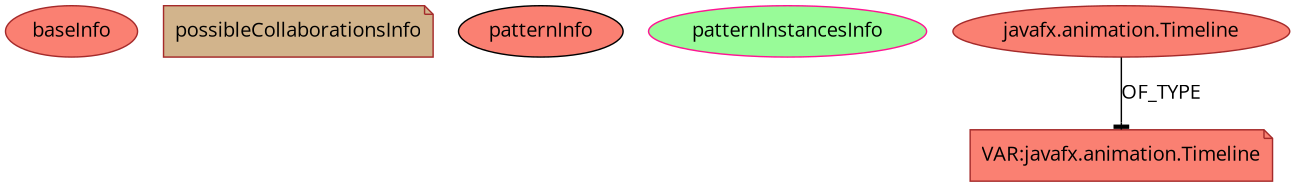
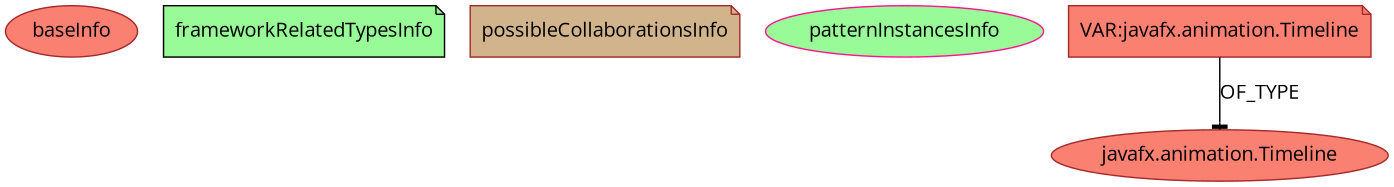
node "frameworkRelatedTypesInfo": added
node "patternInfo": removed
edge "javafx.animation.Timeline" -> "VAR:javafx.animation.Timeline": reversed
